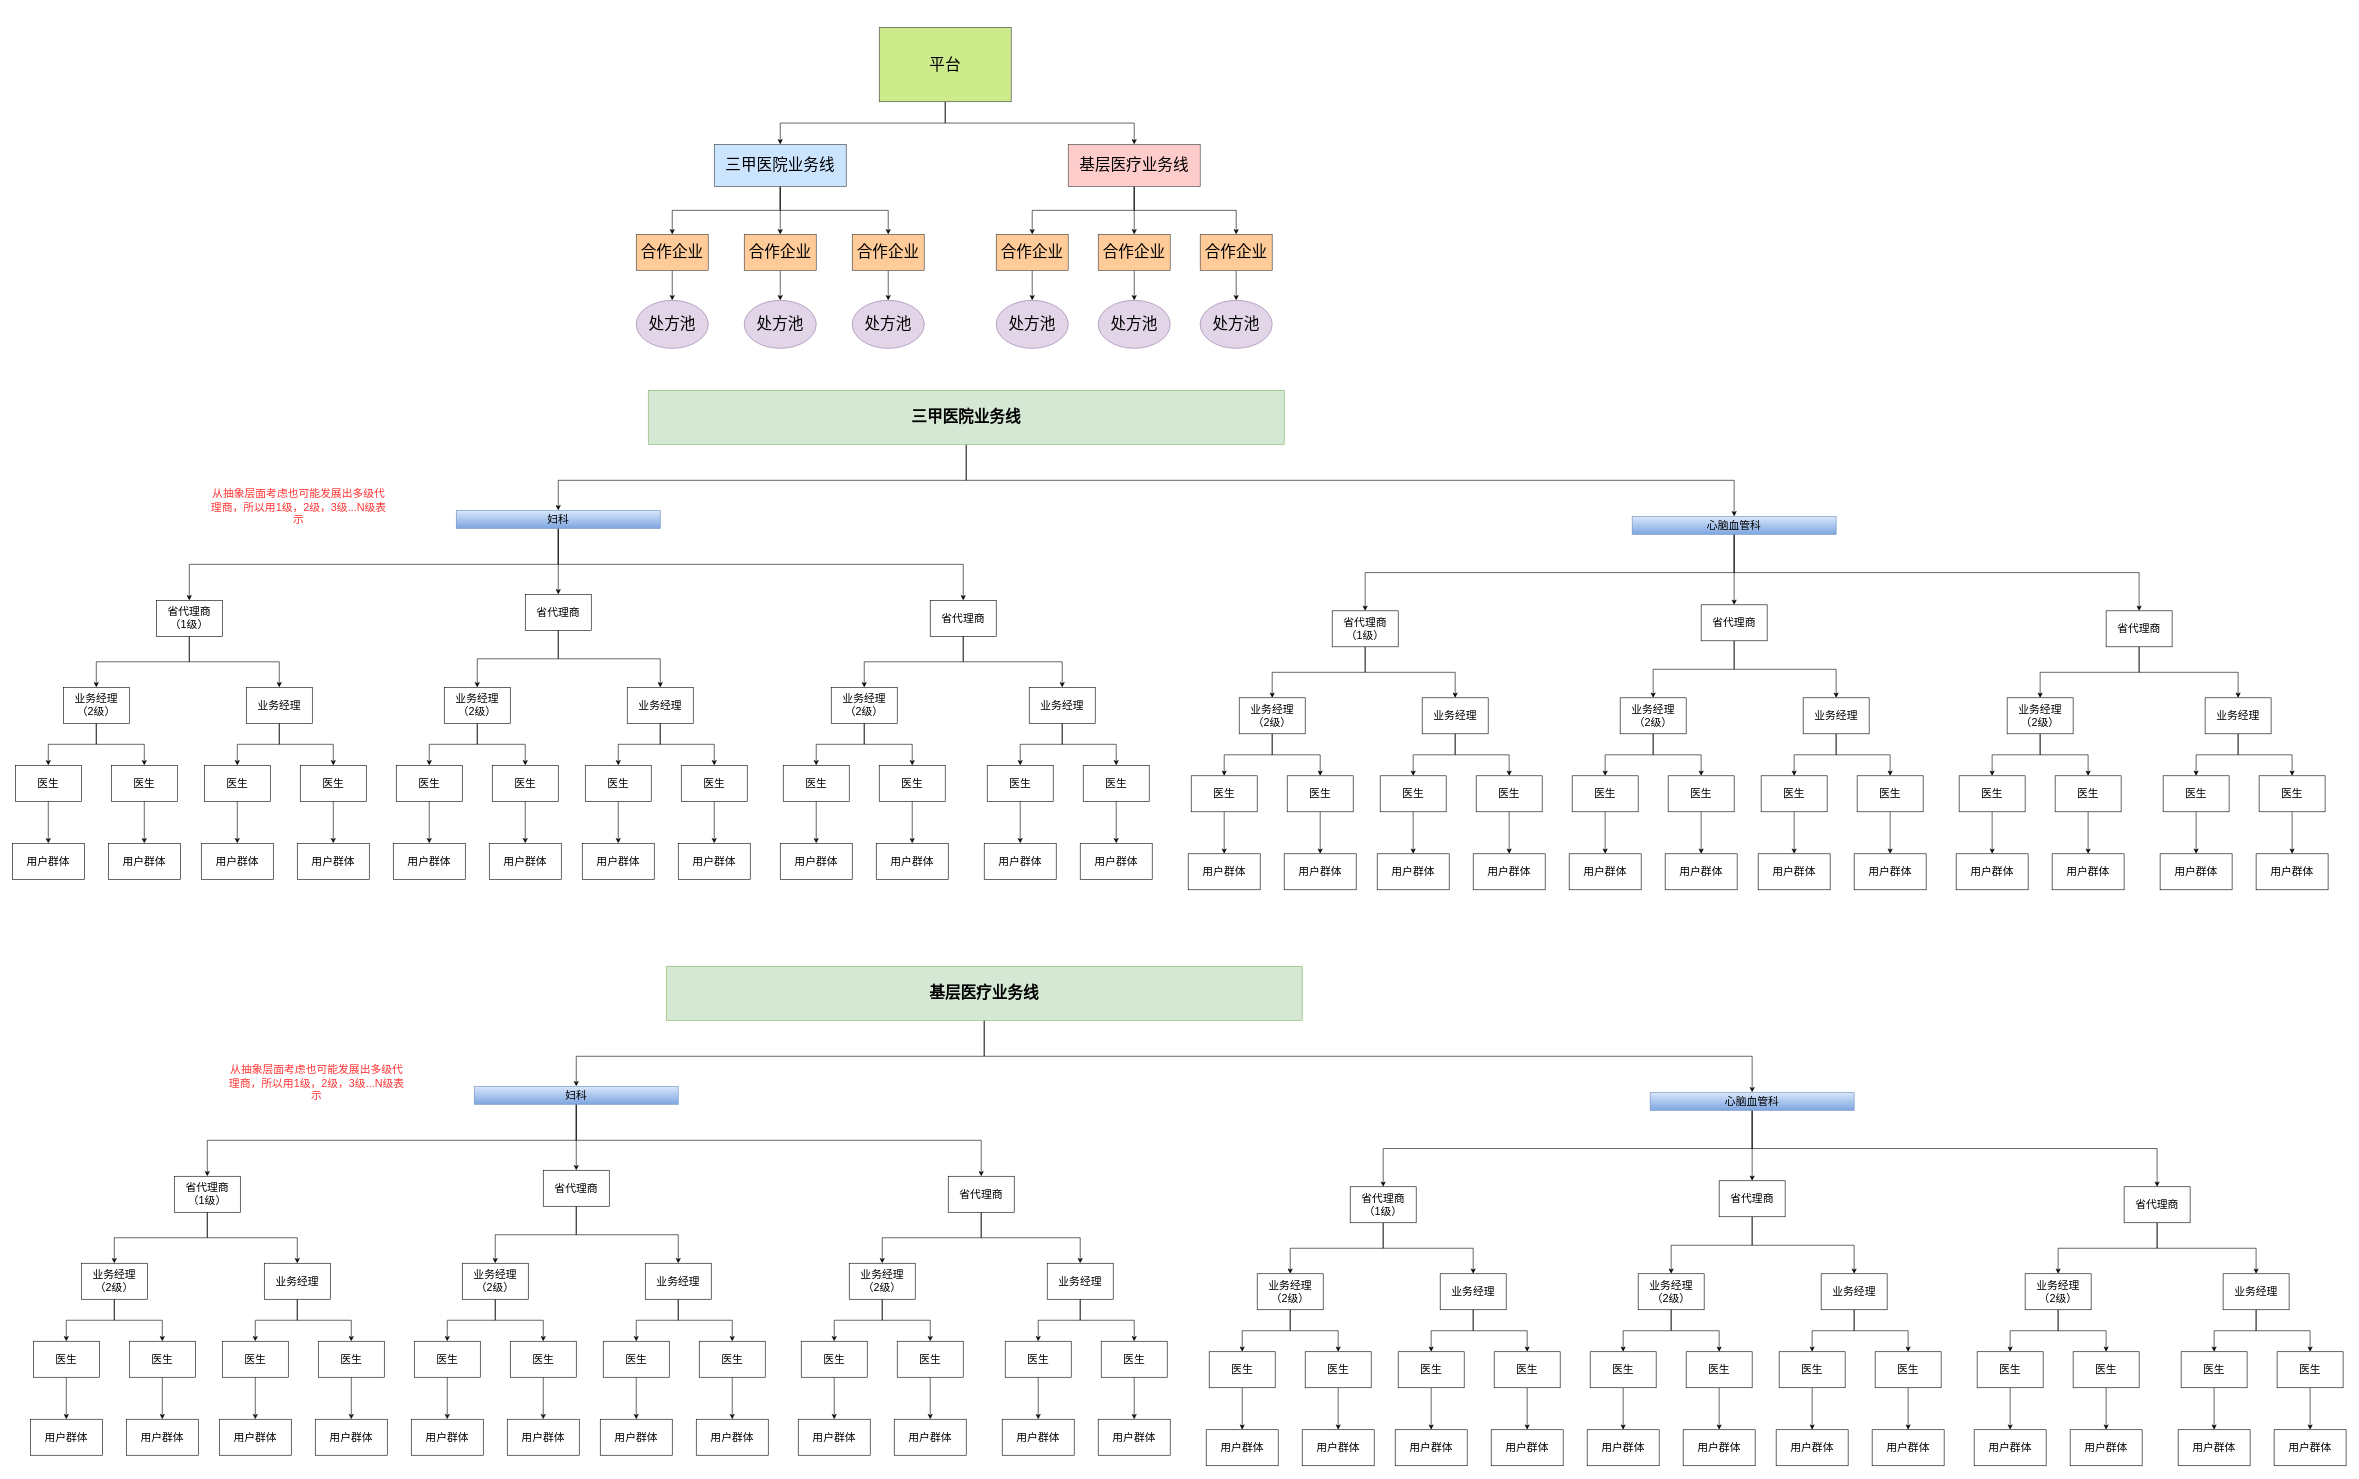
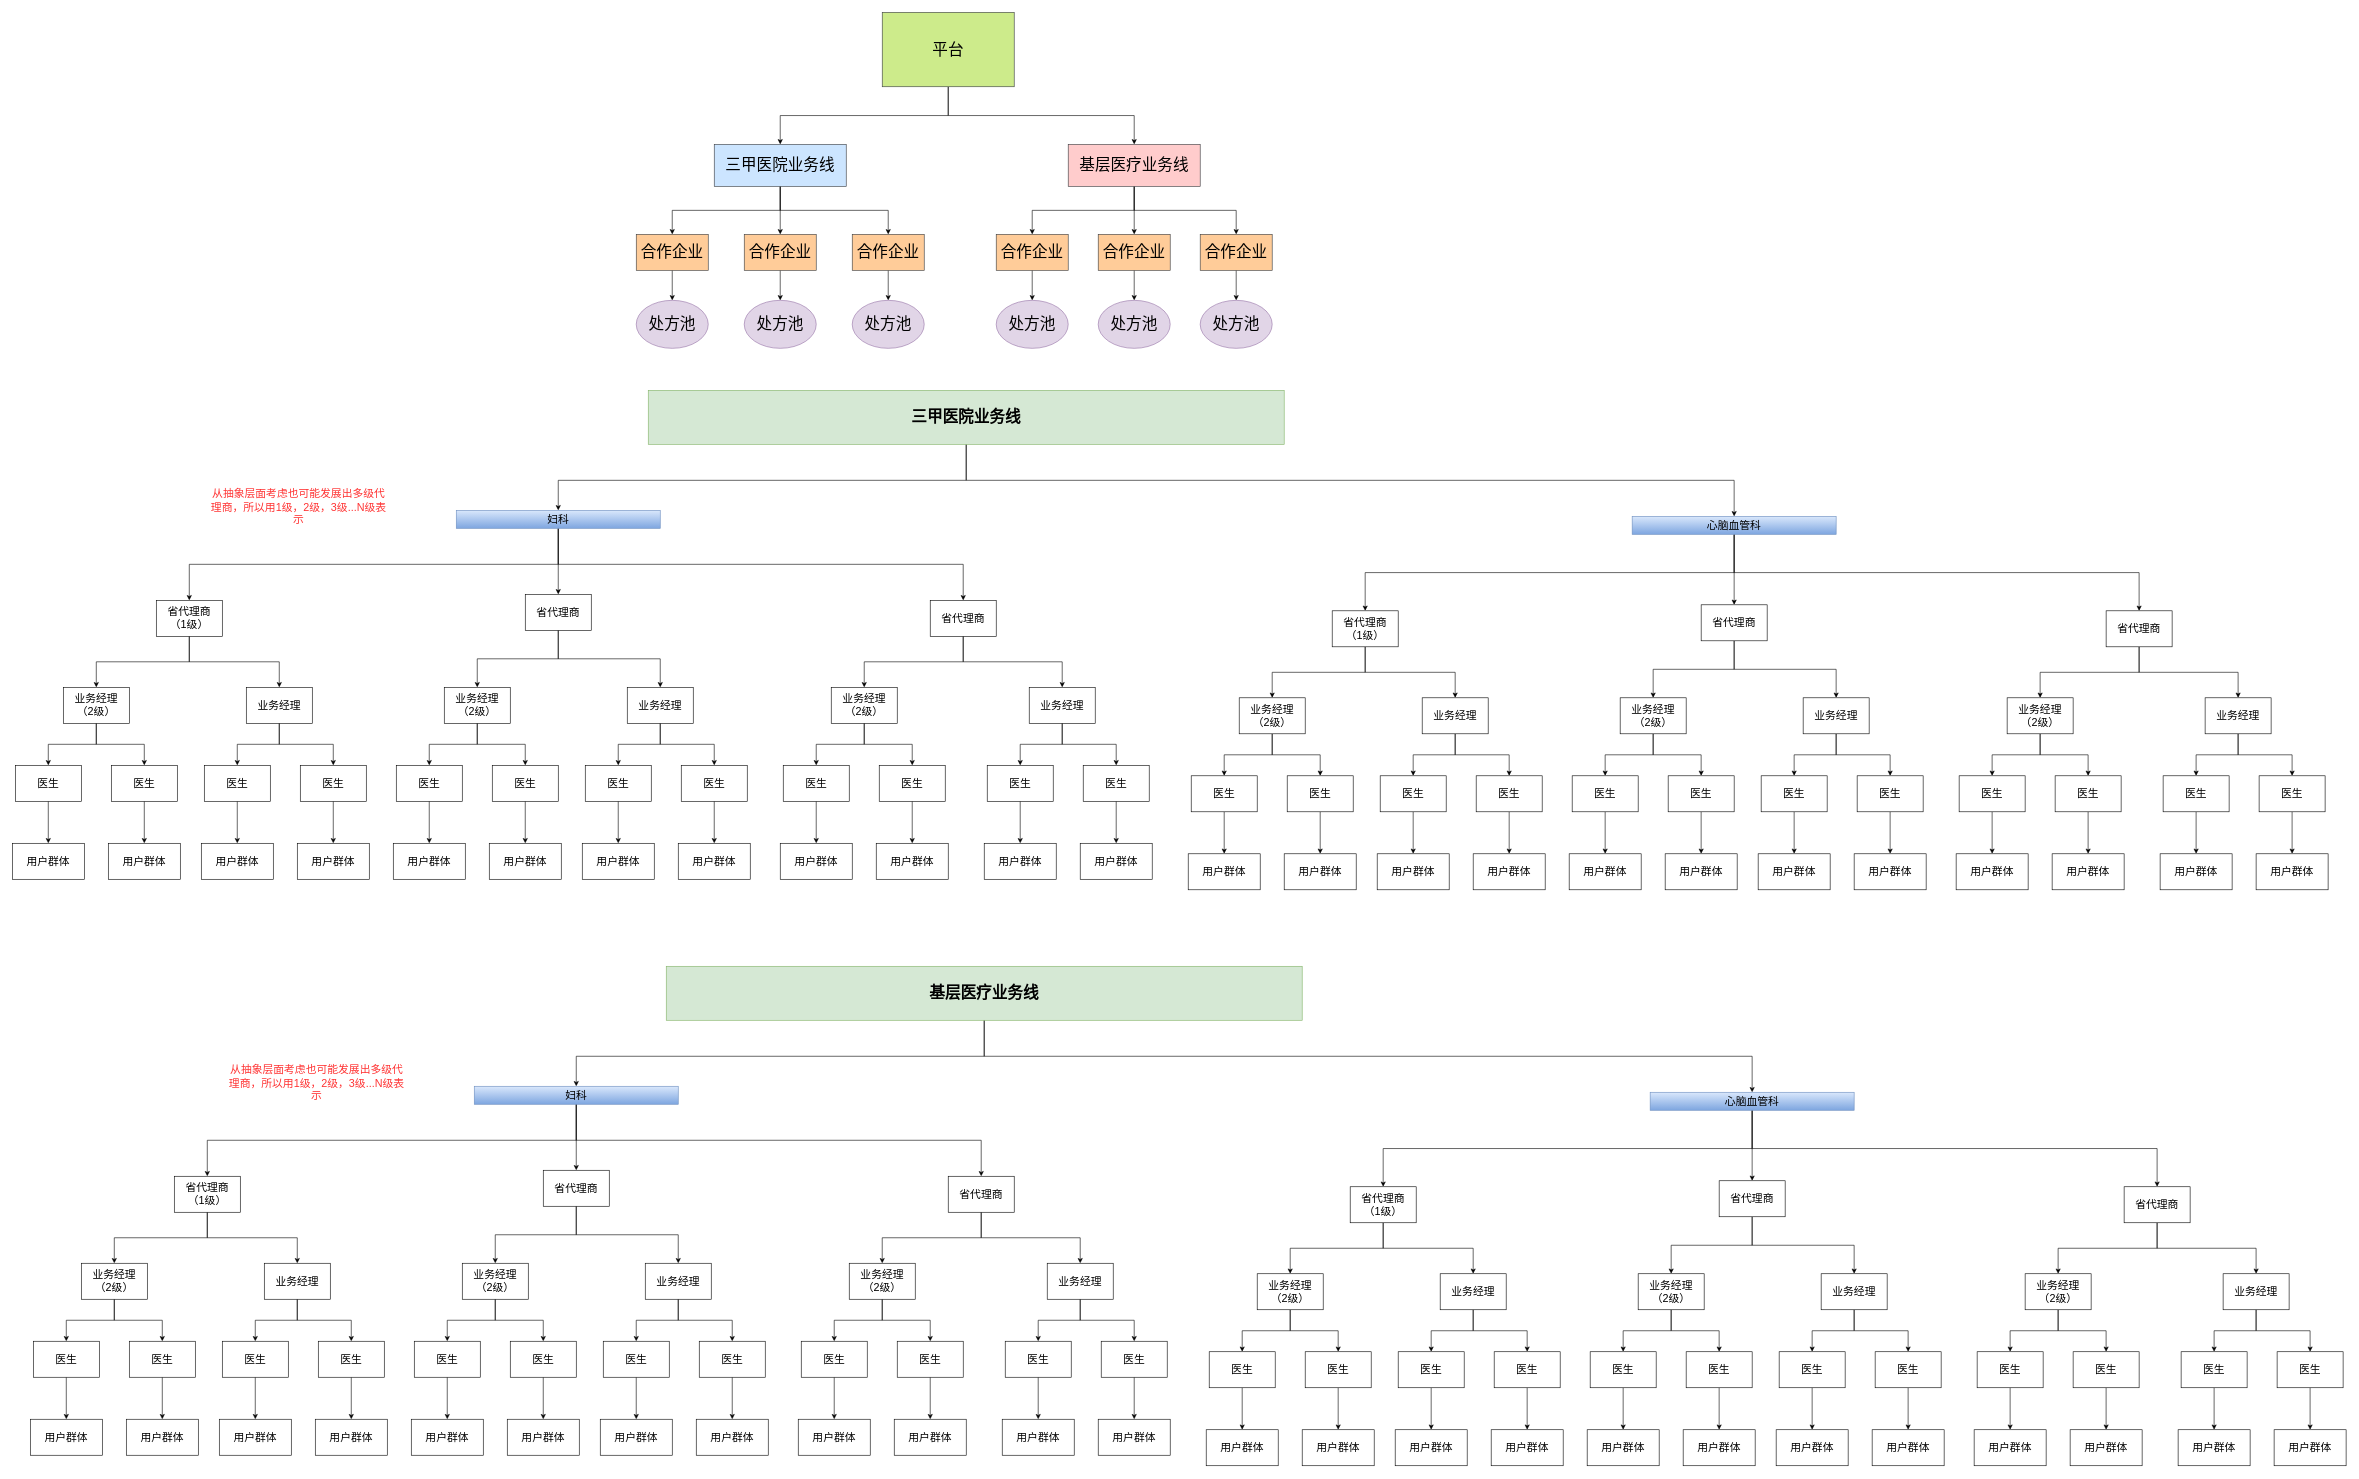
node "平台": moved (945, 65) -> (948, 50)
